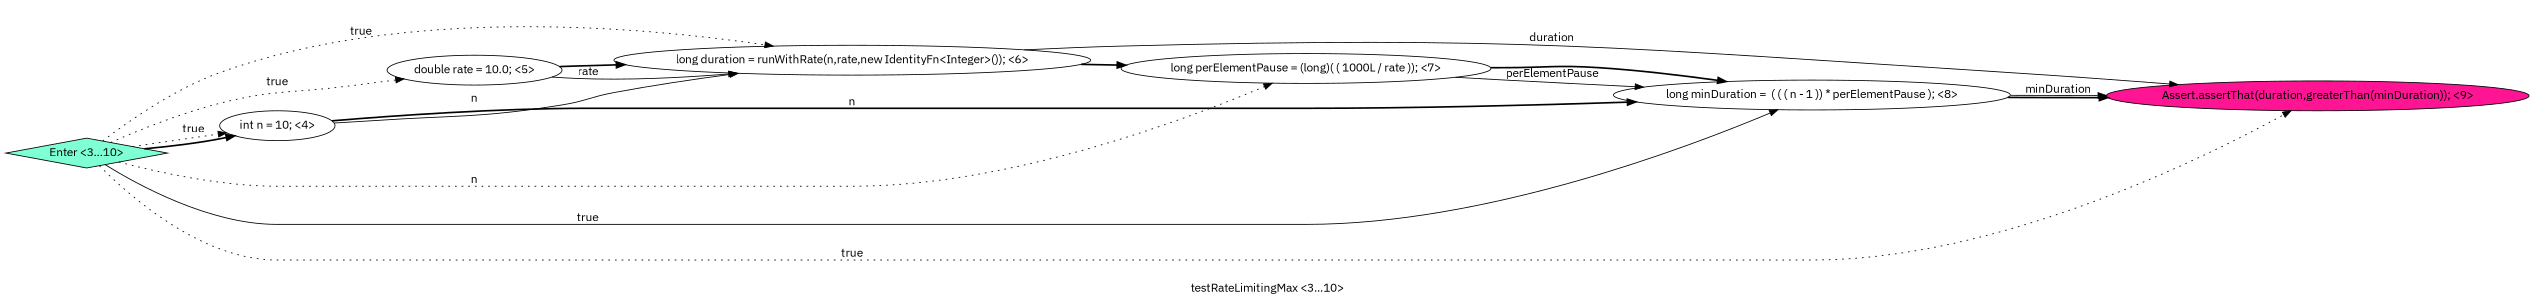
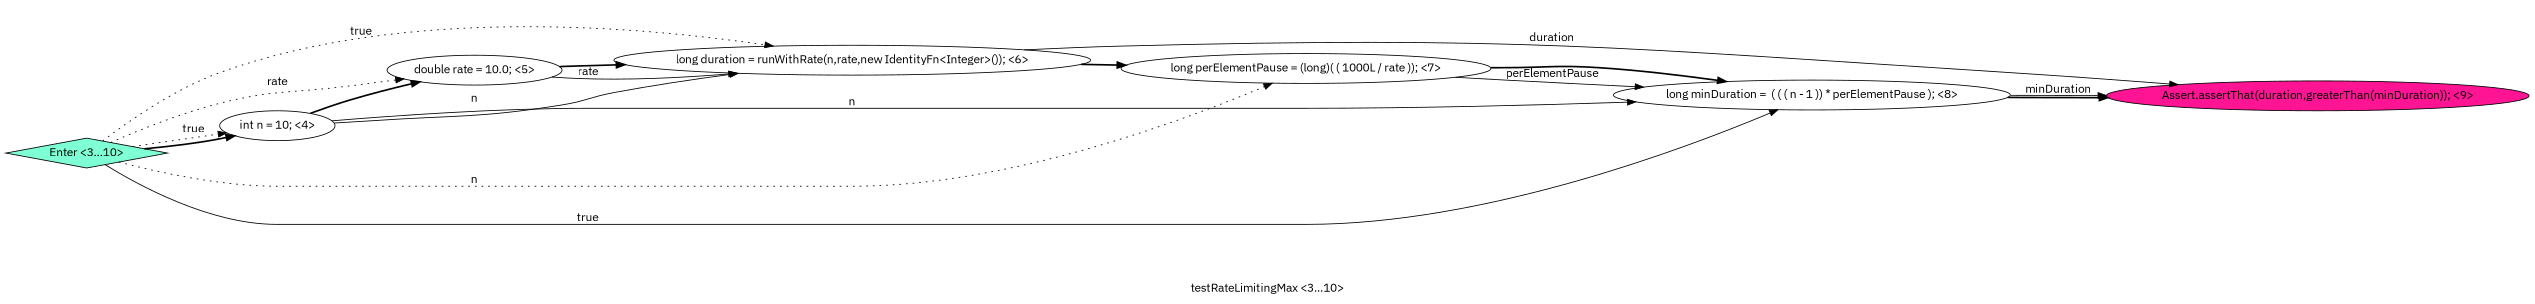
edge "Enter <3...10>" -> "double rate = 10.0; <5>": label "true" -> "rate"
edge "int n = 10; <4>" -> "double rate = 10.0; <5>": added
edge "int n = 10; <4>" -> "long minDuration =  ( ( ( n - 1 )) * perElementPause ); <8>": style bold -> solid
edge "Enter <3...10>" -> "Assert.assertThat(duration,greaterThan(minDuration)); <9>": removed, label "true"
